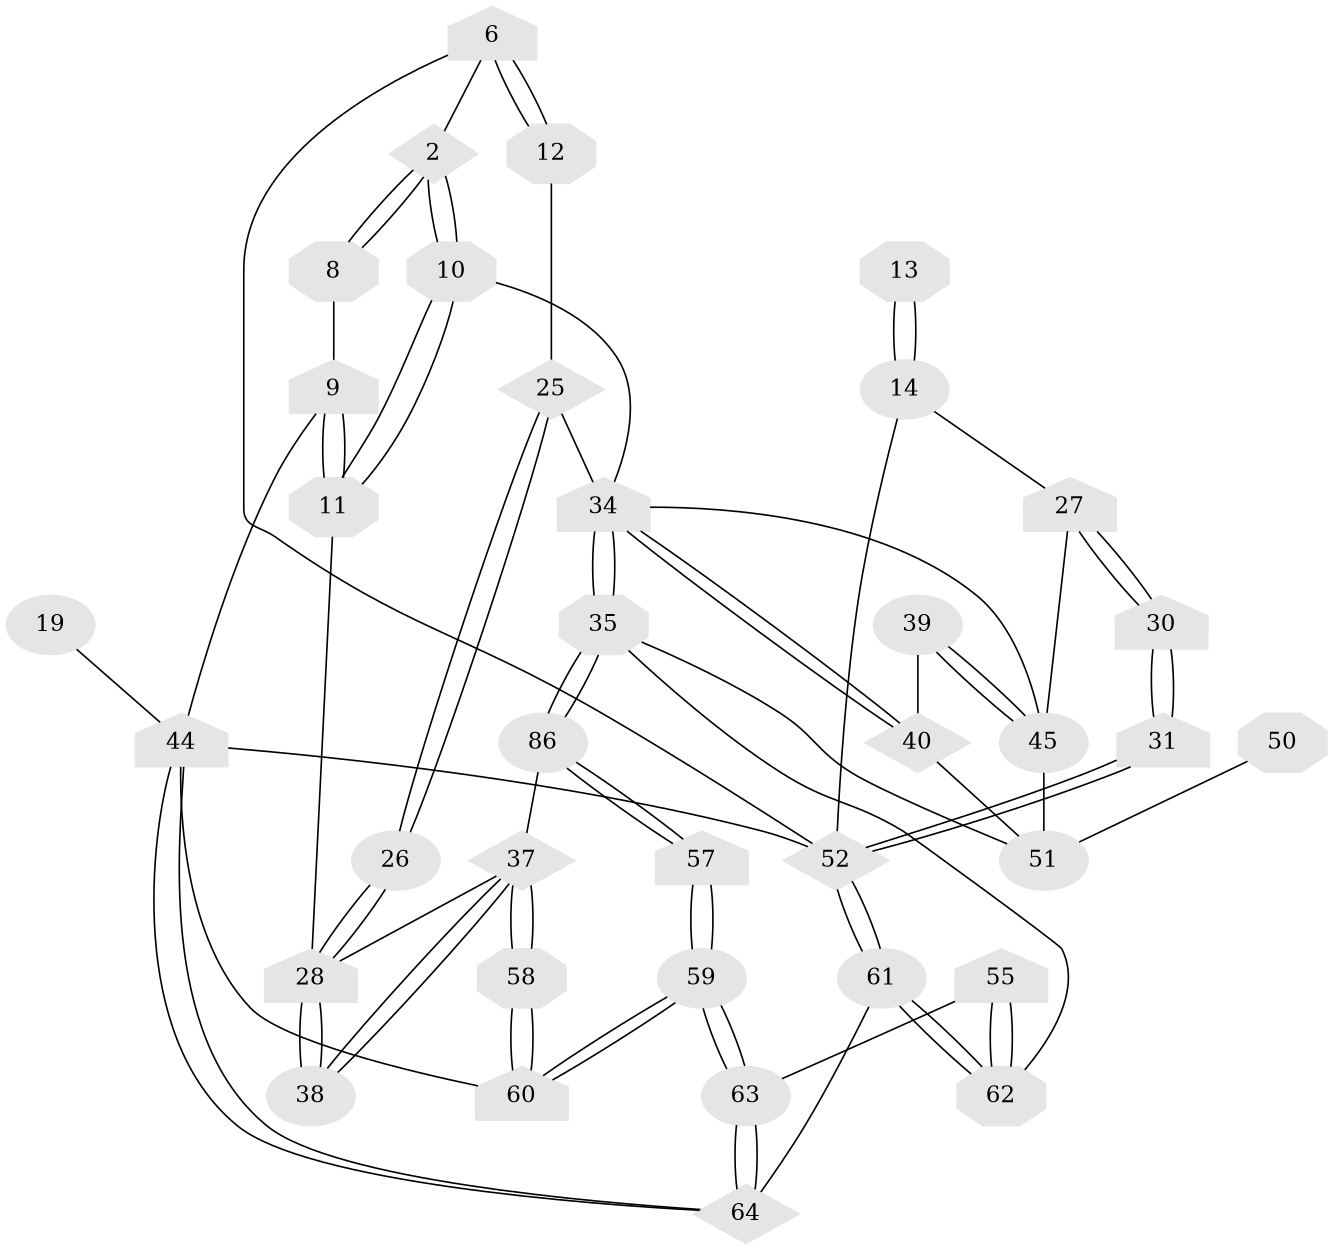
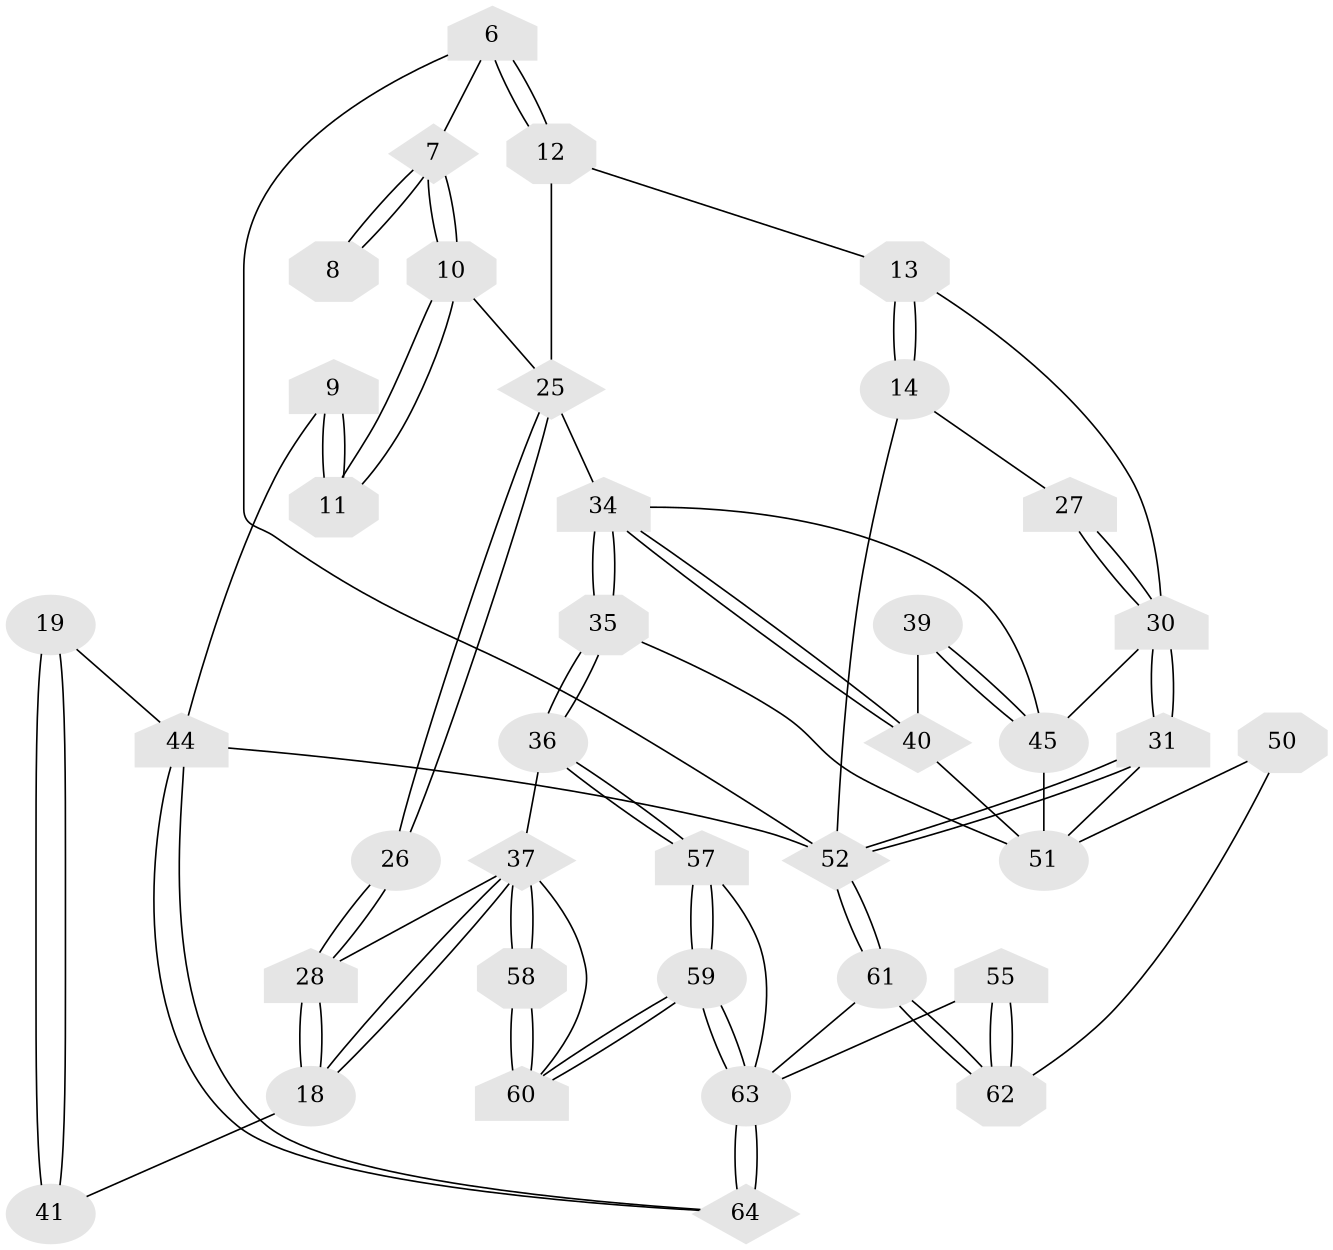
node "2": label "2" -> "7"
edge "12" -- "13": added
edge "8" -- "9": removed
edge "10" -- "34": now "10" -- "25"
edge "13" -- "30": added
edge "27" -- "45": now "30" -- "45"
edge "11" -- "28": removed
node "86": label "86" -> "36"
edge "31" -- "51": added
edge "35" -- "62": now "50" -- "62"
edge "57" -- "63": added
edge "44" -- "60": now "37" -- "60"
node "38": label "38" -> "18"
edge "61" -- "64": now "61" -- "63"
node "41": added
